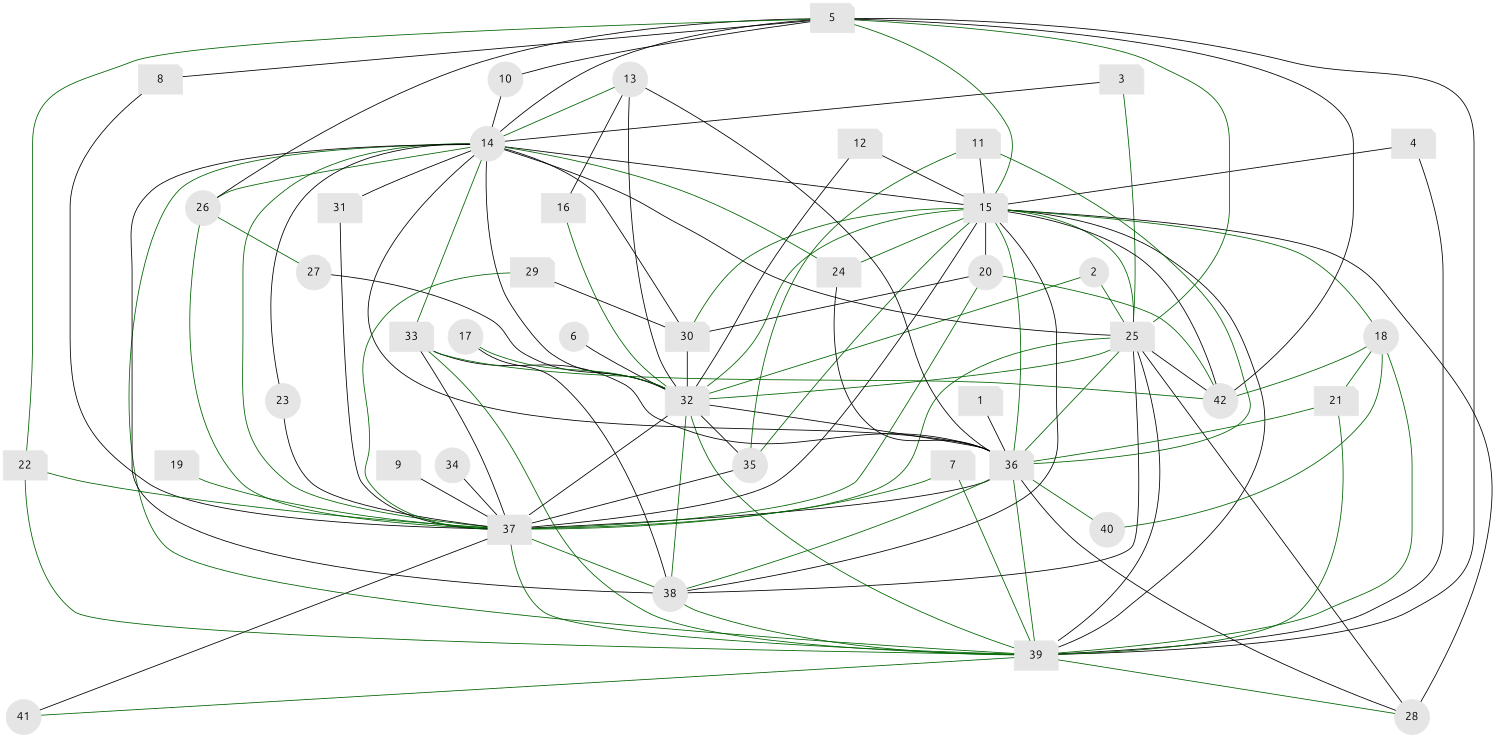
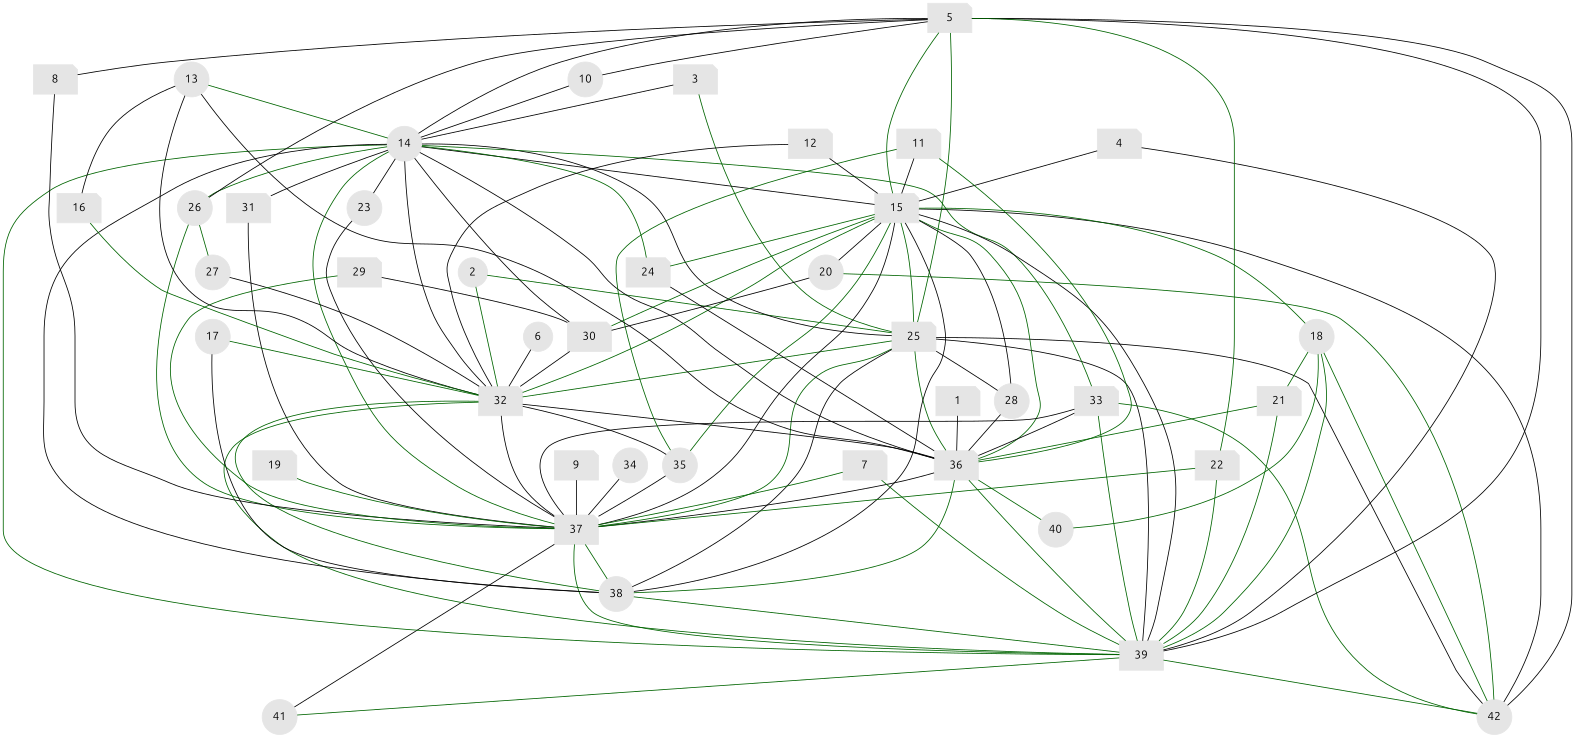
edge "20" -- "37": removed
edge "39" -- "28": now "39" -- "42"
